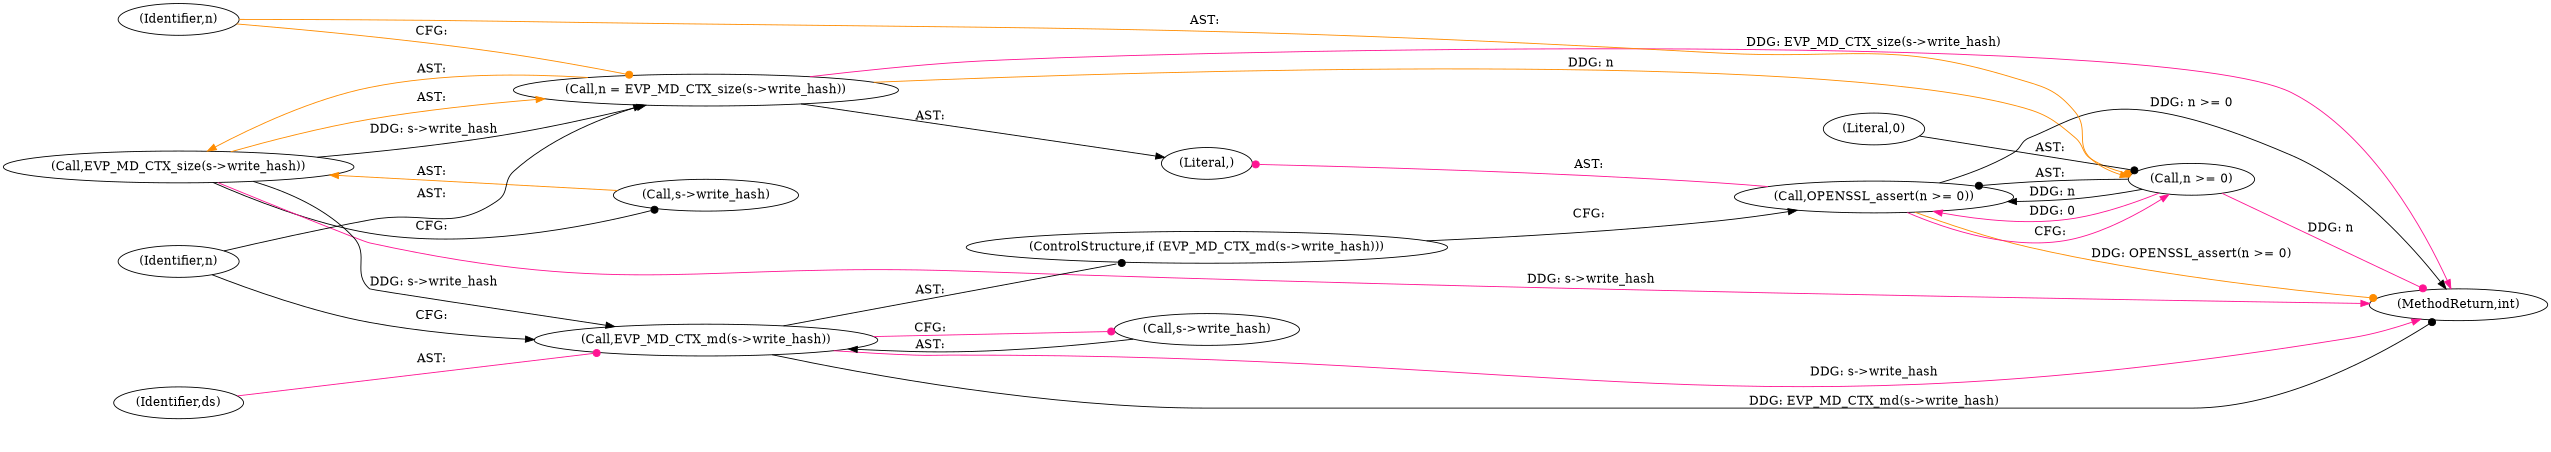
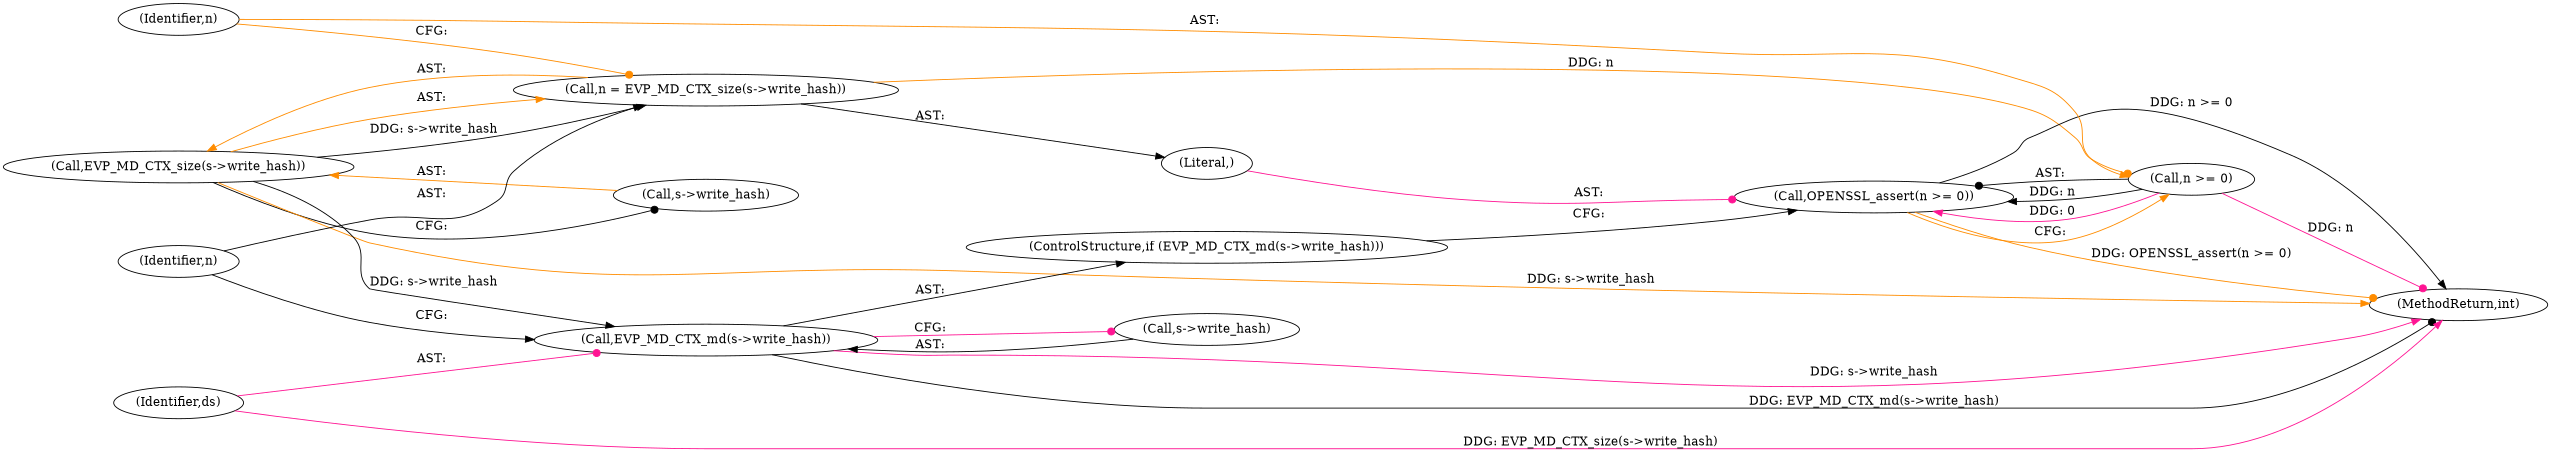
edge "(Call,n = EVP_MD_CTX_size(s->write_hash))" -> "(MethodReturn,int)": now "(Identifier,ds)" -> "(MethodReturn,int)"
node "(Literal,0)": removed
edge "(Call,OPENSSL_assert(n >= 0))" -> "(Literal,)": reversed
edge "(Call,OPENSSL_assert(n >= 0))" -> "(Call,n >= 0)": color deeppink -> darkorange
edge "(Call,EVP_MD_CTX_size(s->write_hash))" -> "(MethodReturn,int)": color deeppink -> darkorange
edge "(Call,EVP_MD_CTX_md(s->write_hash))" -> "(ControlStructure,if (EVP_MD_CTX_md(s->write_hash)))": arrowhead dot -> normal
